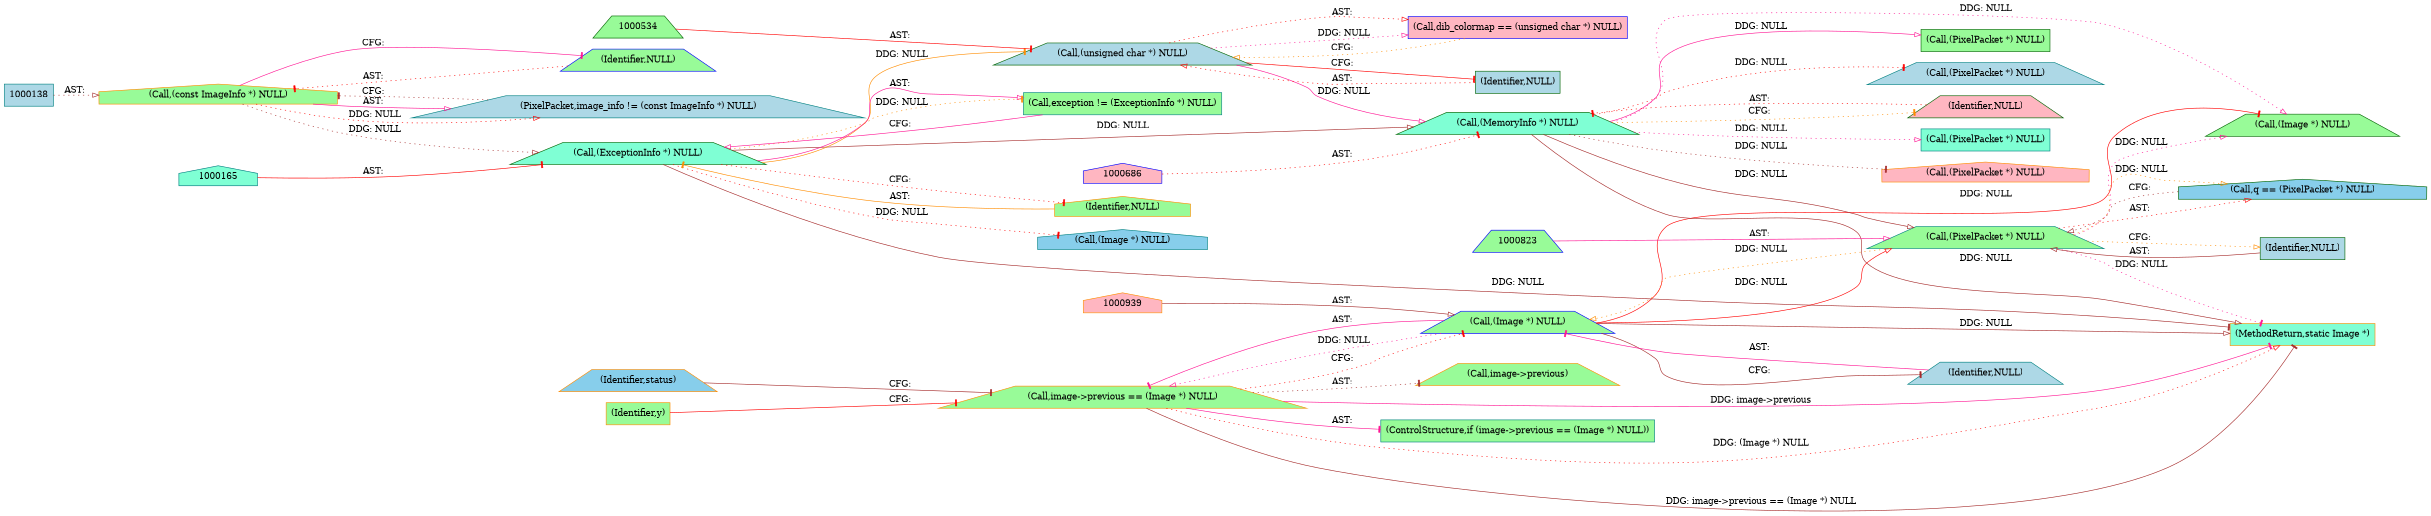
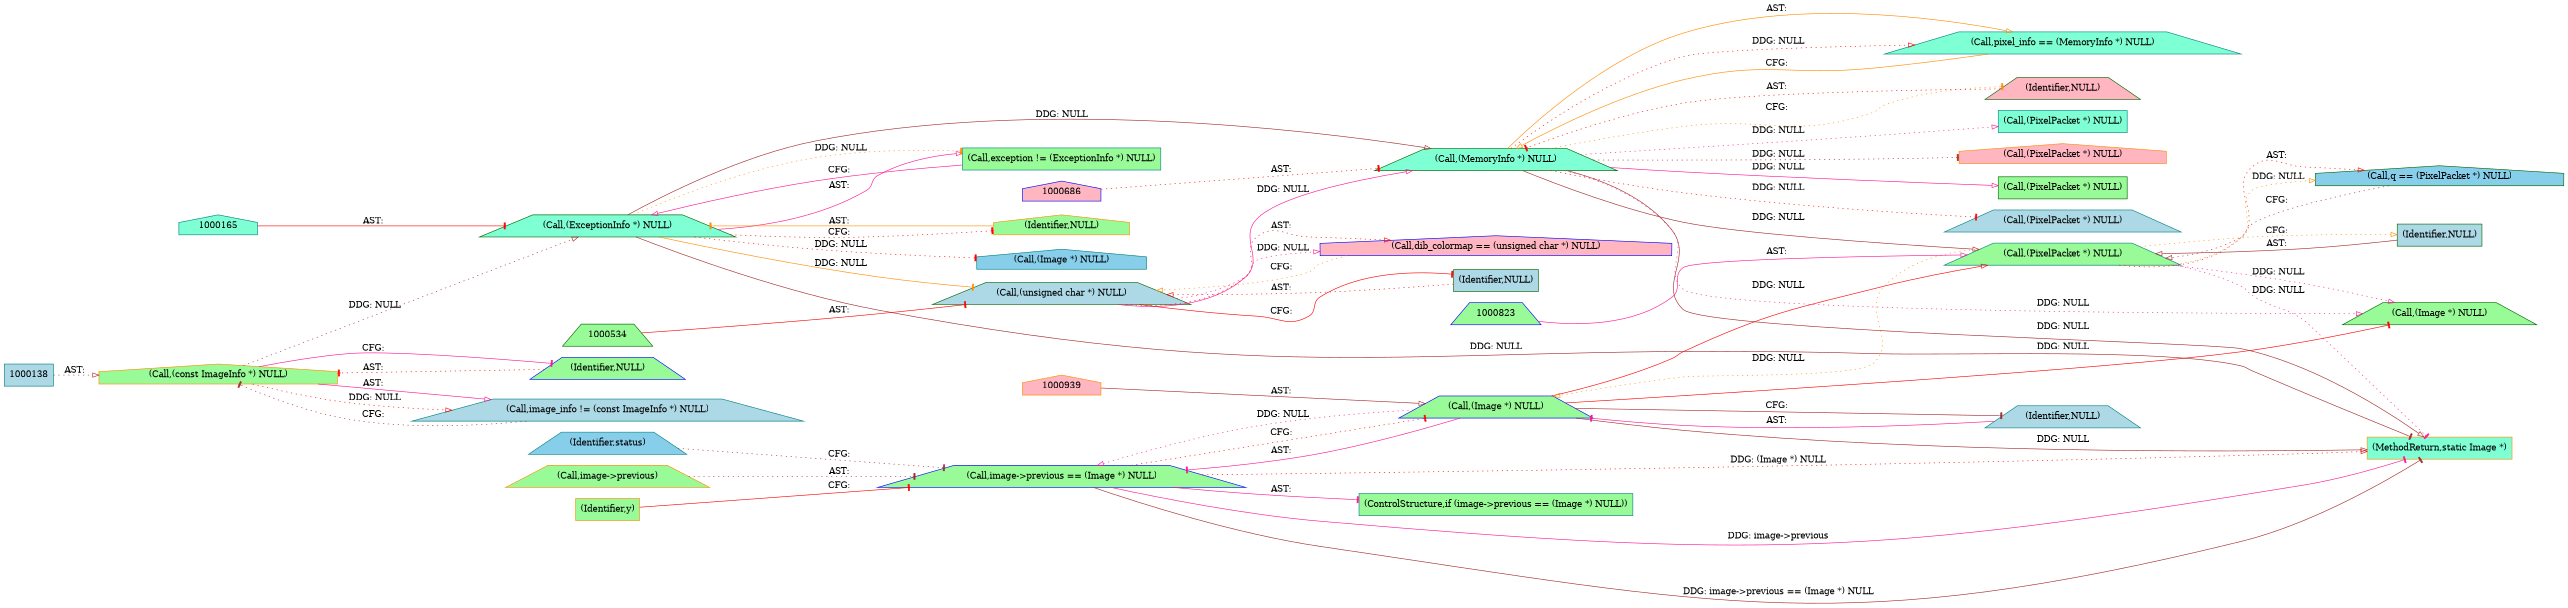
node "(Call,dib_colormap == (unsigned char *) NULL)": shape box -> house
node "(Call,pixel_info == (MemoryInfo *) NULL)": added
node "(PixelPacket,image_info != (const ImageInfo *) NULL)": label "(PixelPacket,image_info != (const ImageInfo *) NULL)" -> "(Call,image_info != (const ImageInfo *) NULL)"
node "(Identifier,status)": color darkorange -> teal
edge "(Identifier,status)" -> "(Call,image->previous == (Image *) NULL)": style solid -> dotted
edge "(Call,image->previous == (Image *) NULL)" -> "(Call,image->previous)": reversed
node "(Call,image->previous == (Image *) NULL)": color darkorange -> blue
